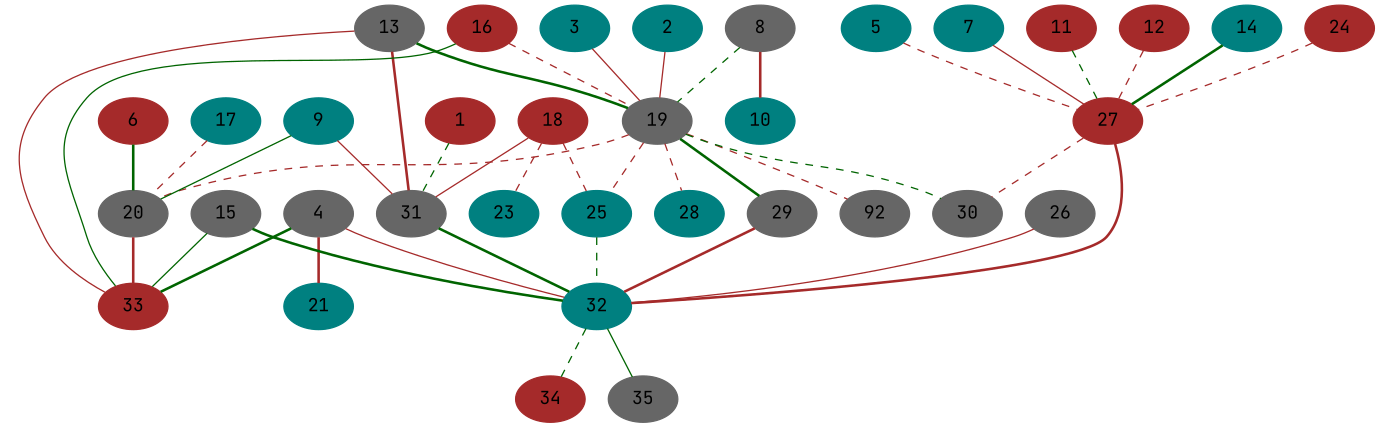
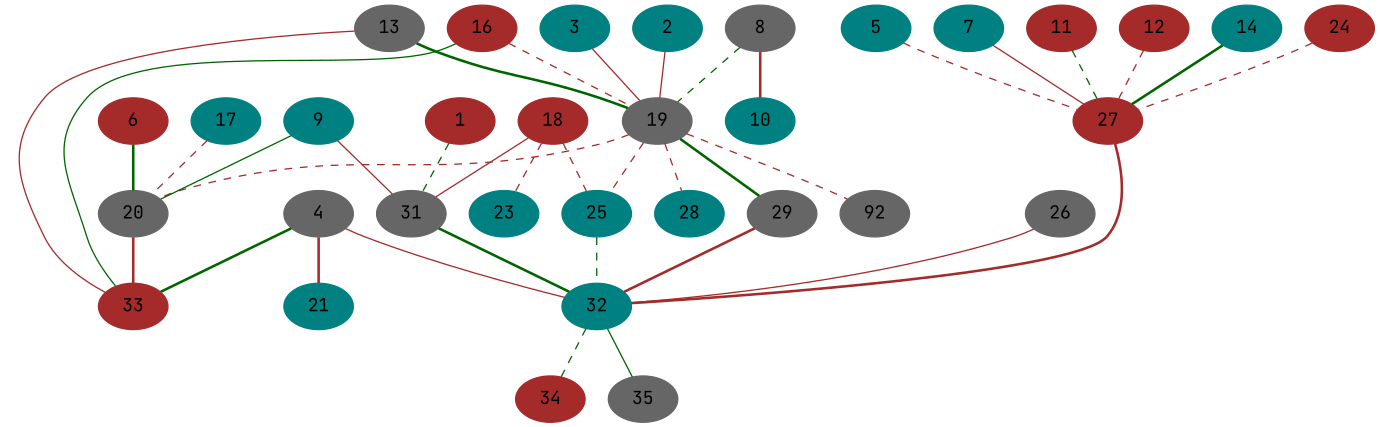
edge "13" -- "31": removed
node "15": removed
node "30": removed
